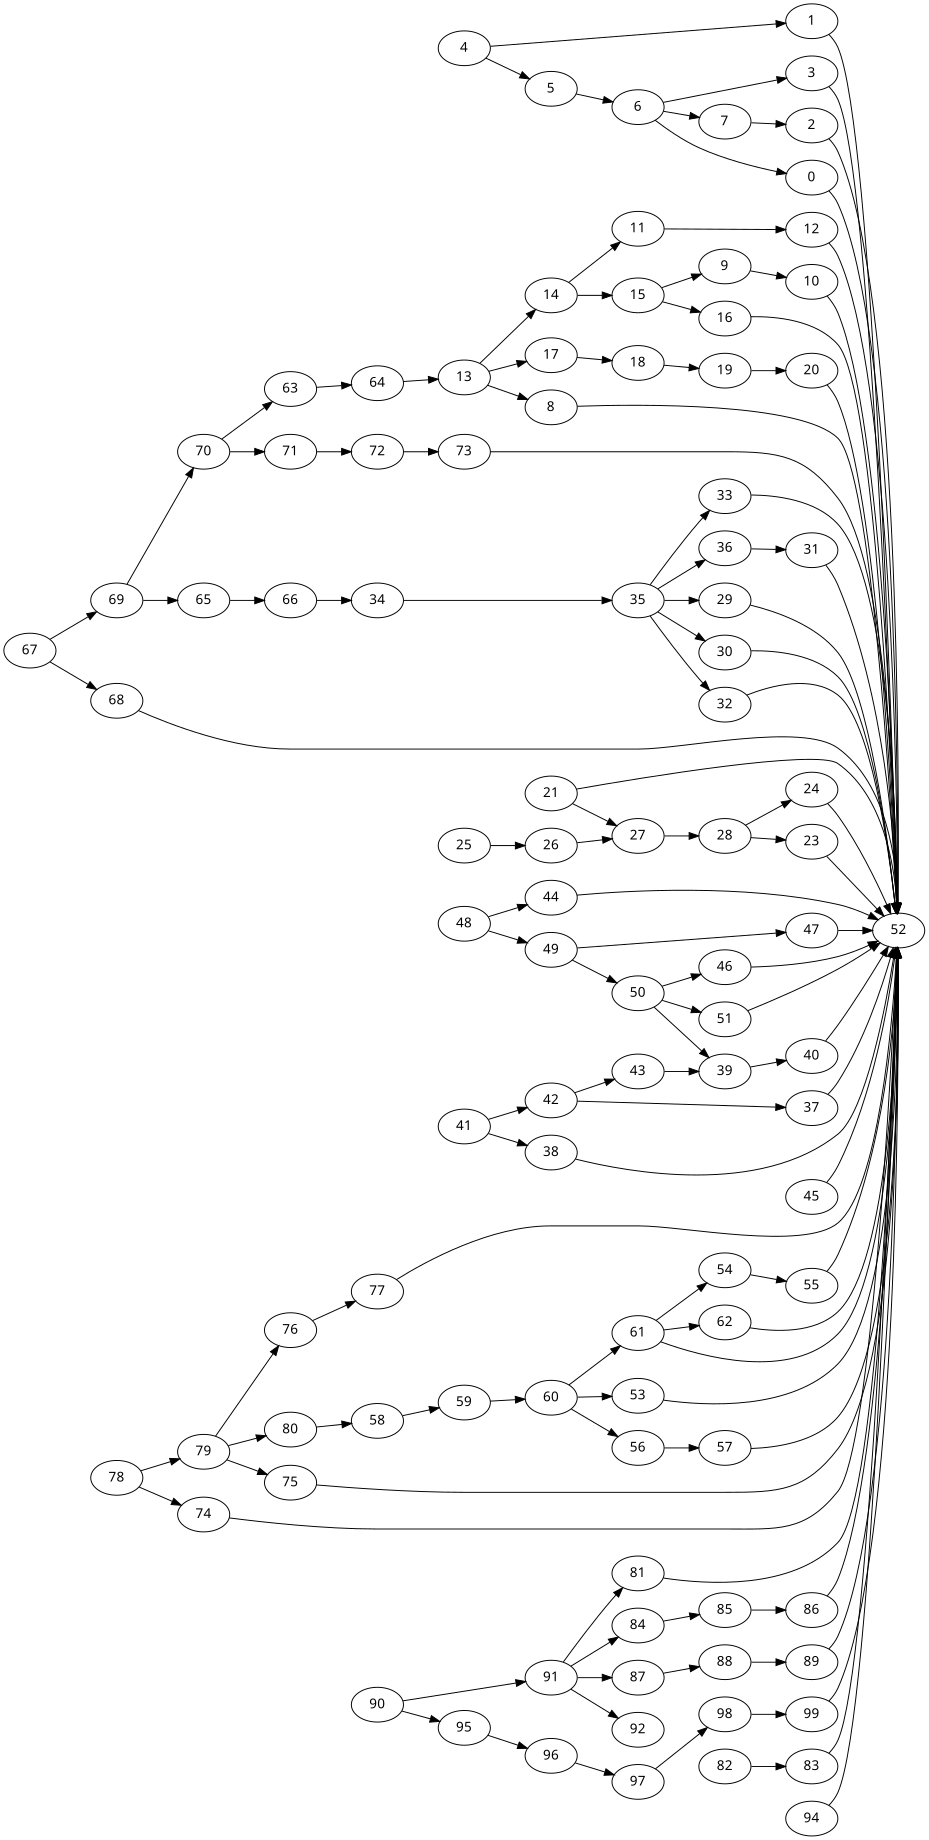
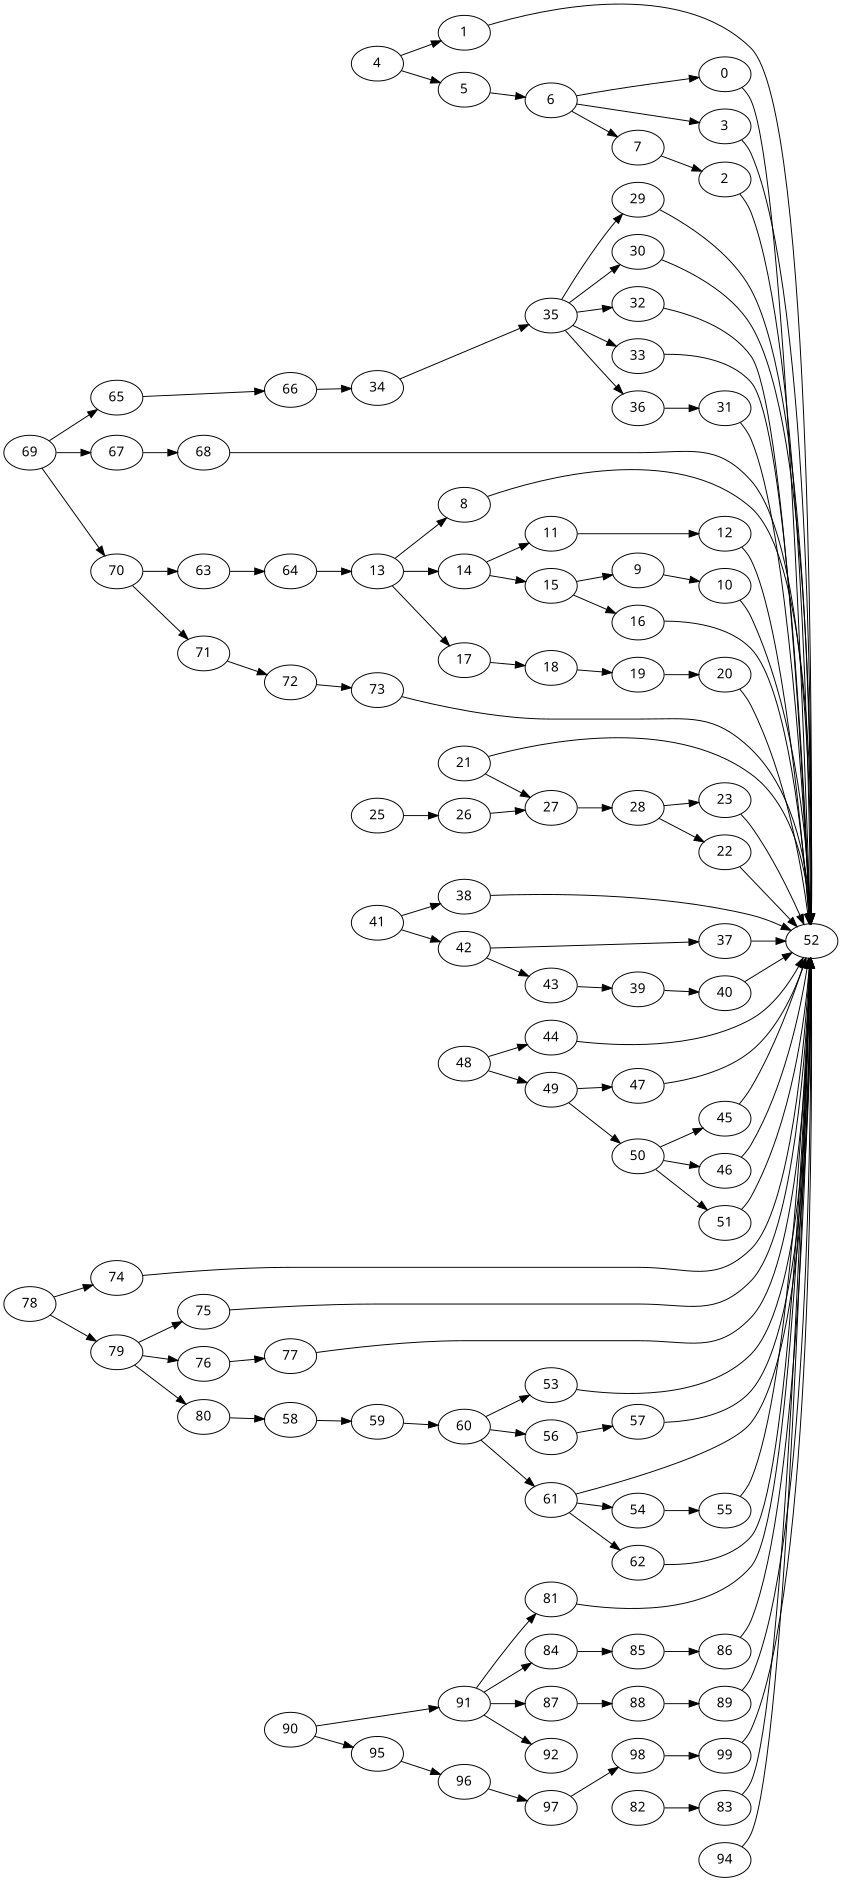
edge "67" -> "69": reversed
node "24": label "24" -> "22"
edge "50" -> "39": now "50" -> "45"
